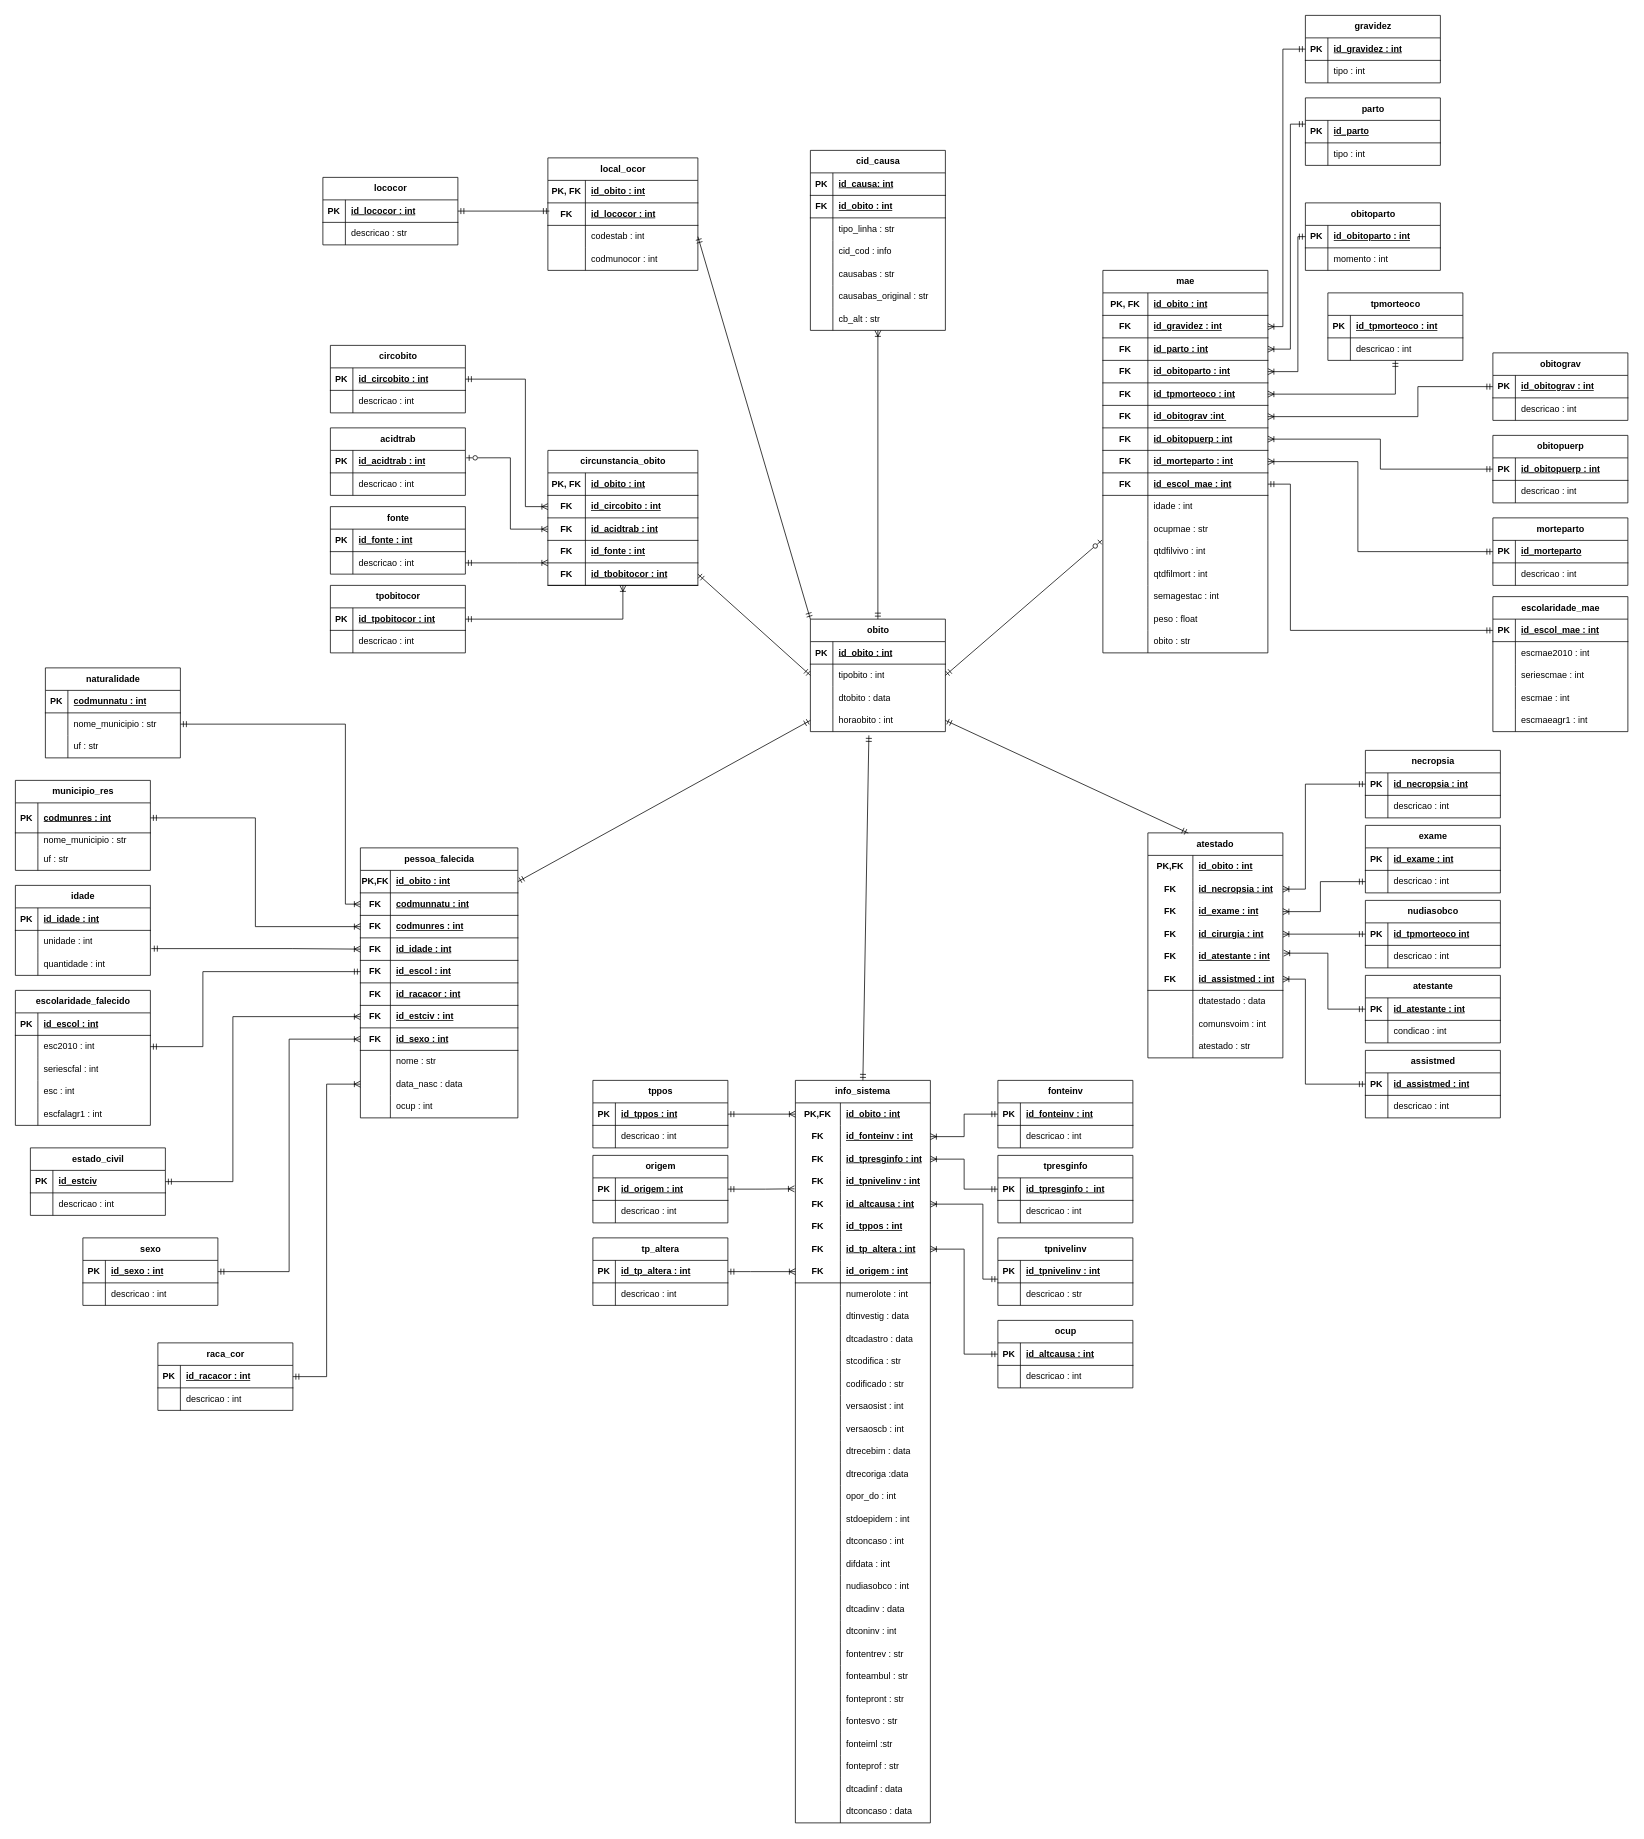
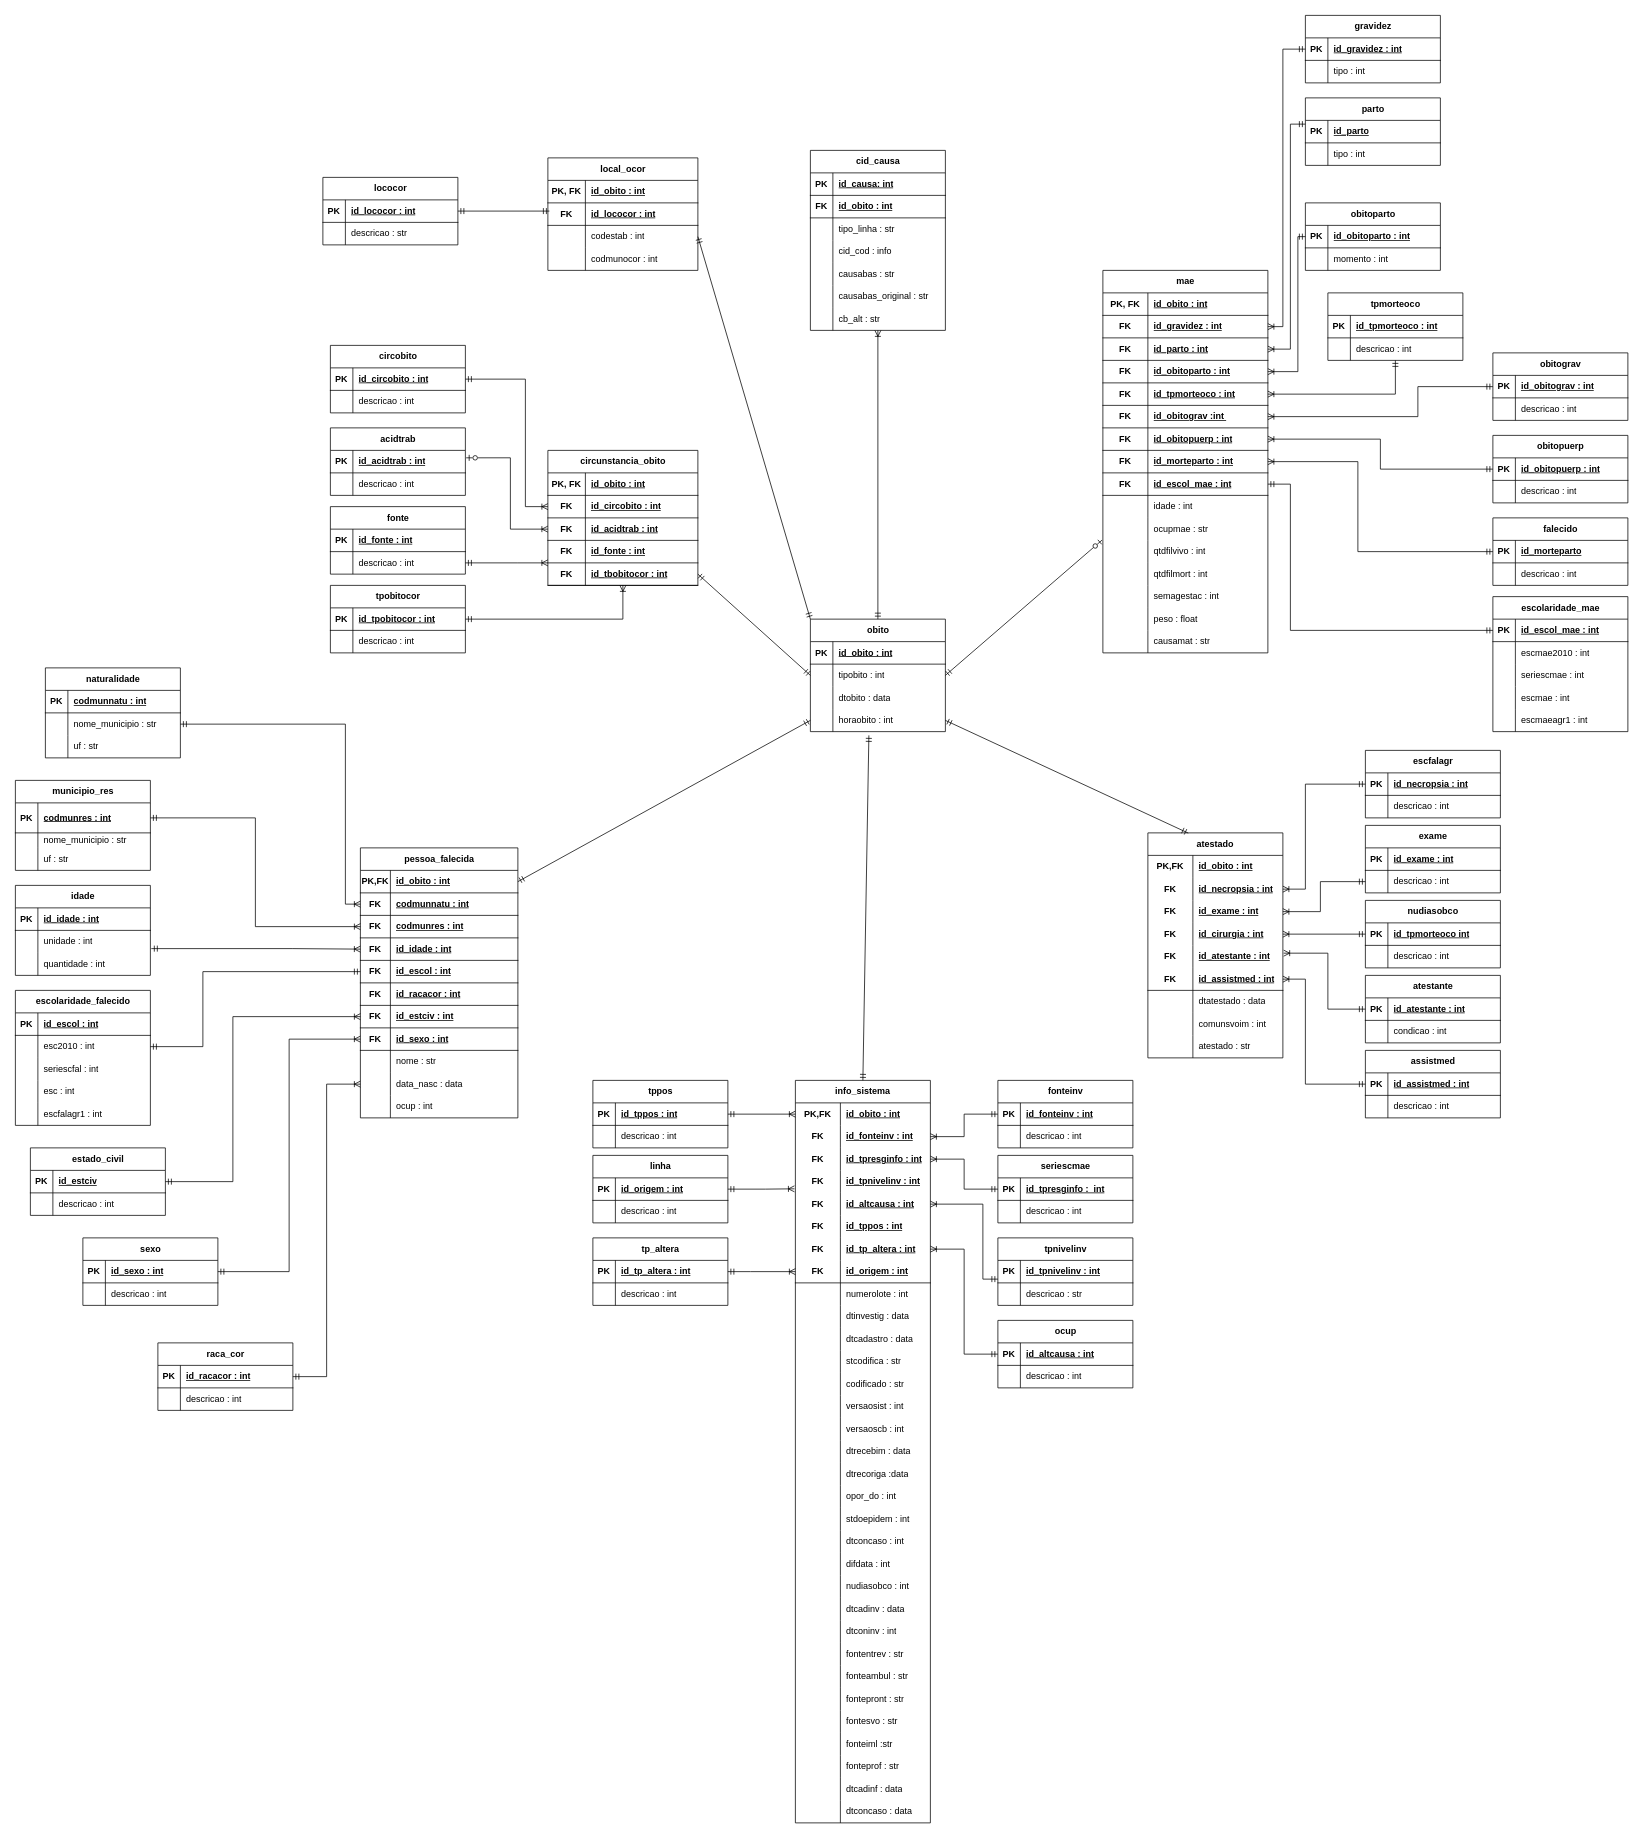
node "morteparto": label "morteparto" -> "falecido"
node "obito : str": label "obito : str" -> "causamat : str"
node "necropsia": label "necropsia" -> "escfalagr"
node "origem": label "origem" -> "linha"
node "tpresginfo": label "tpresginfo" -> "seriescmae"
